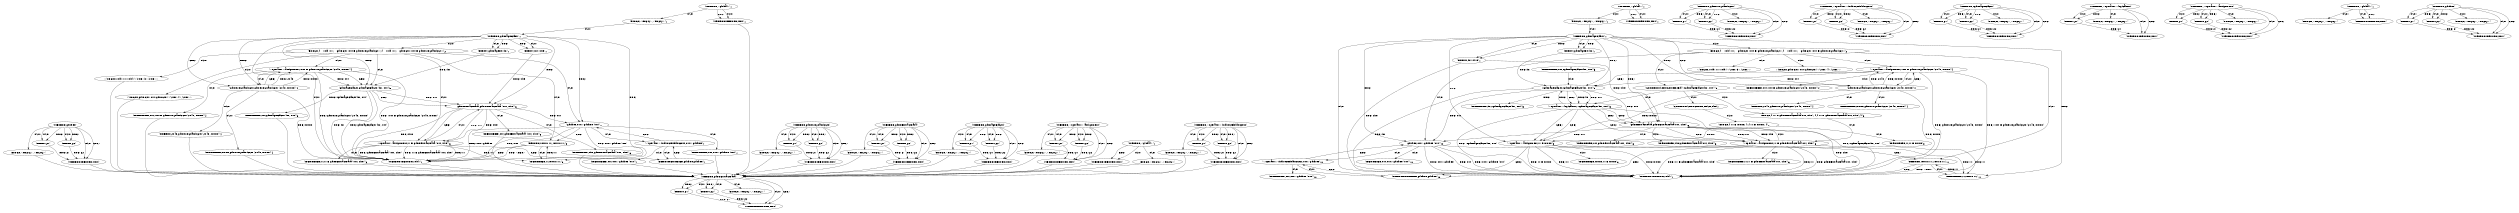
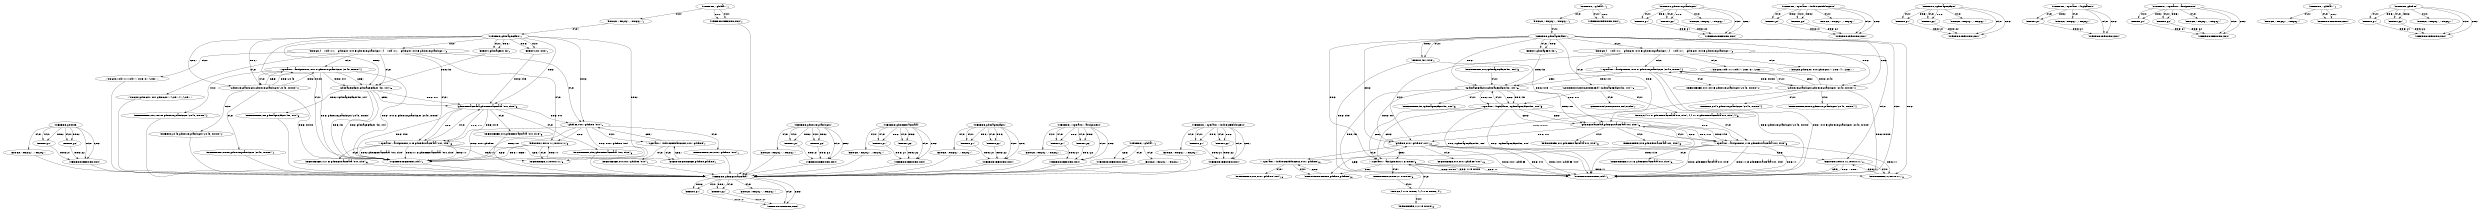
edge "(_gdImageGifCtx,_gdImageGifCtx(im, out))" -> "(IDENTIFIER,im,_gdImageGifCtx(im, out))": label "DDG: " -> "AST: "
edge "(<operator>.logicalNot,!_gdImageGifCtx(im, out))" -> "(_gdImageGifCtx,_gdImageGifCtx(im, out))": label "DDG: " -> "AST: "
edge "(CONTROL_STRUCTURE,IF,if (!_gdImageGifCtx(im, out)))" -> "(<operator>.logicalNot,!_gdImageGifCtx(im, out))": label "AST: " -> "DDG: out"
edge "(CONTROL_STRUCTURE,ELSE,else)" -> "(BLOCK,{ rv = NULL; },{ rv = NULL; })": now "(IDENTIFIER,NULL,rv = NULL)" -> "(BLOCK,{ rv = NULL; },{ rv = NULL; })"
edge "(BLOCK,{ rv = NULL; },{ rv = NULL; })" -> "(<operator>.assignment,rv = NULL)": label "NULL: " -> "AST: "
